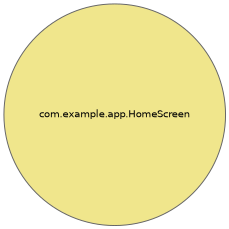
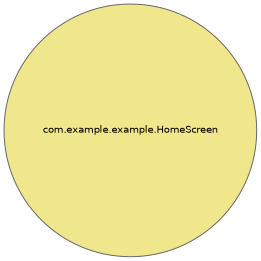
node "com.example.app.HomeScreen": label "com.example.app.HomeScreen" -> "com.example.example.HomeScreen"
